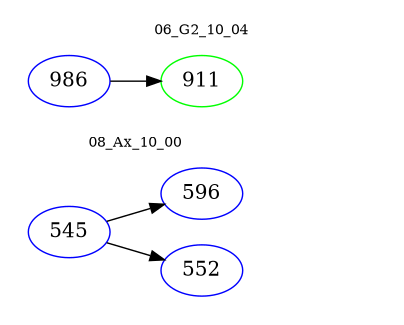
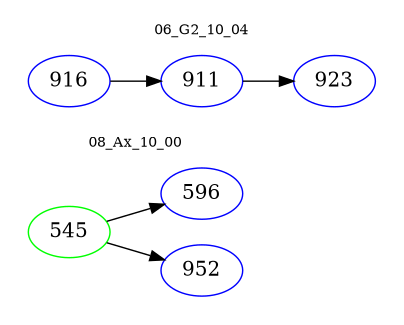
node "986": label "986" -> "916"
node "911": color green -> blue
node "923": added
node "545": color blue -> green
node "552": label "552" -> "952"
